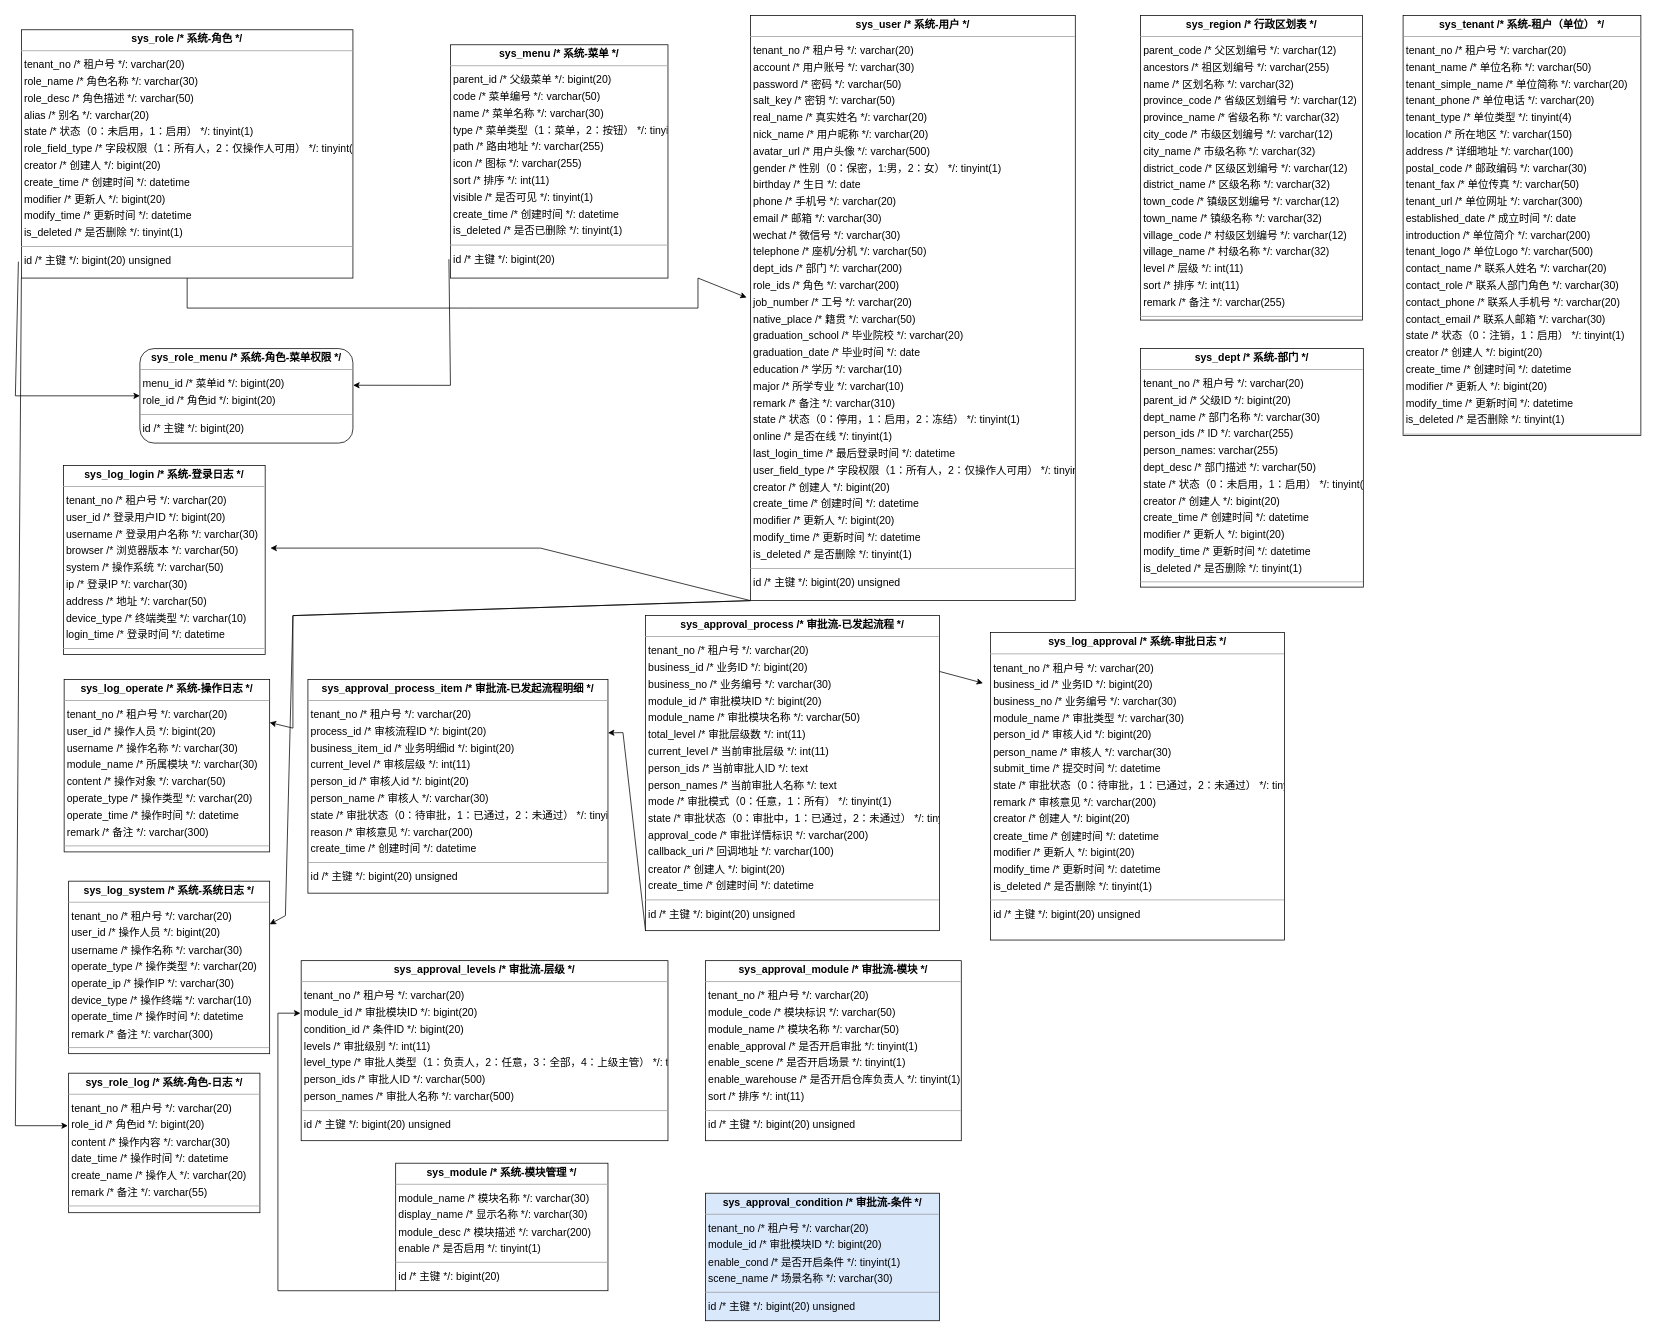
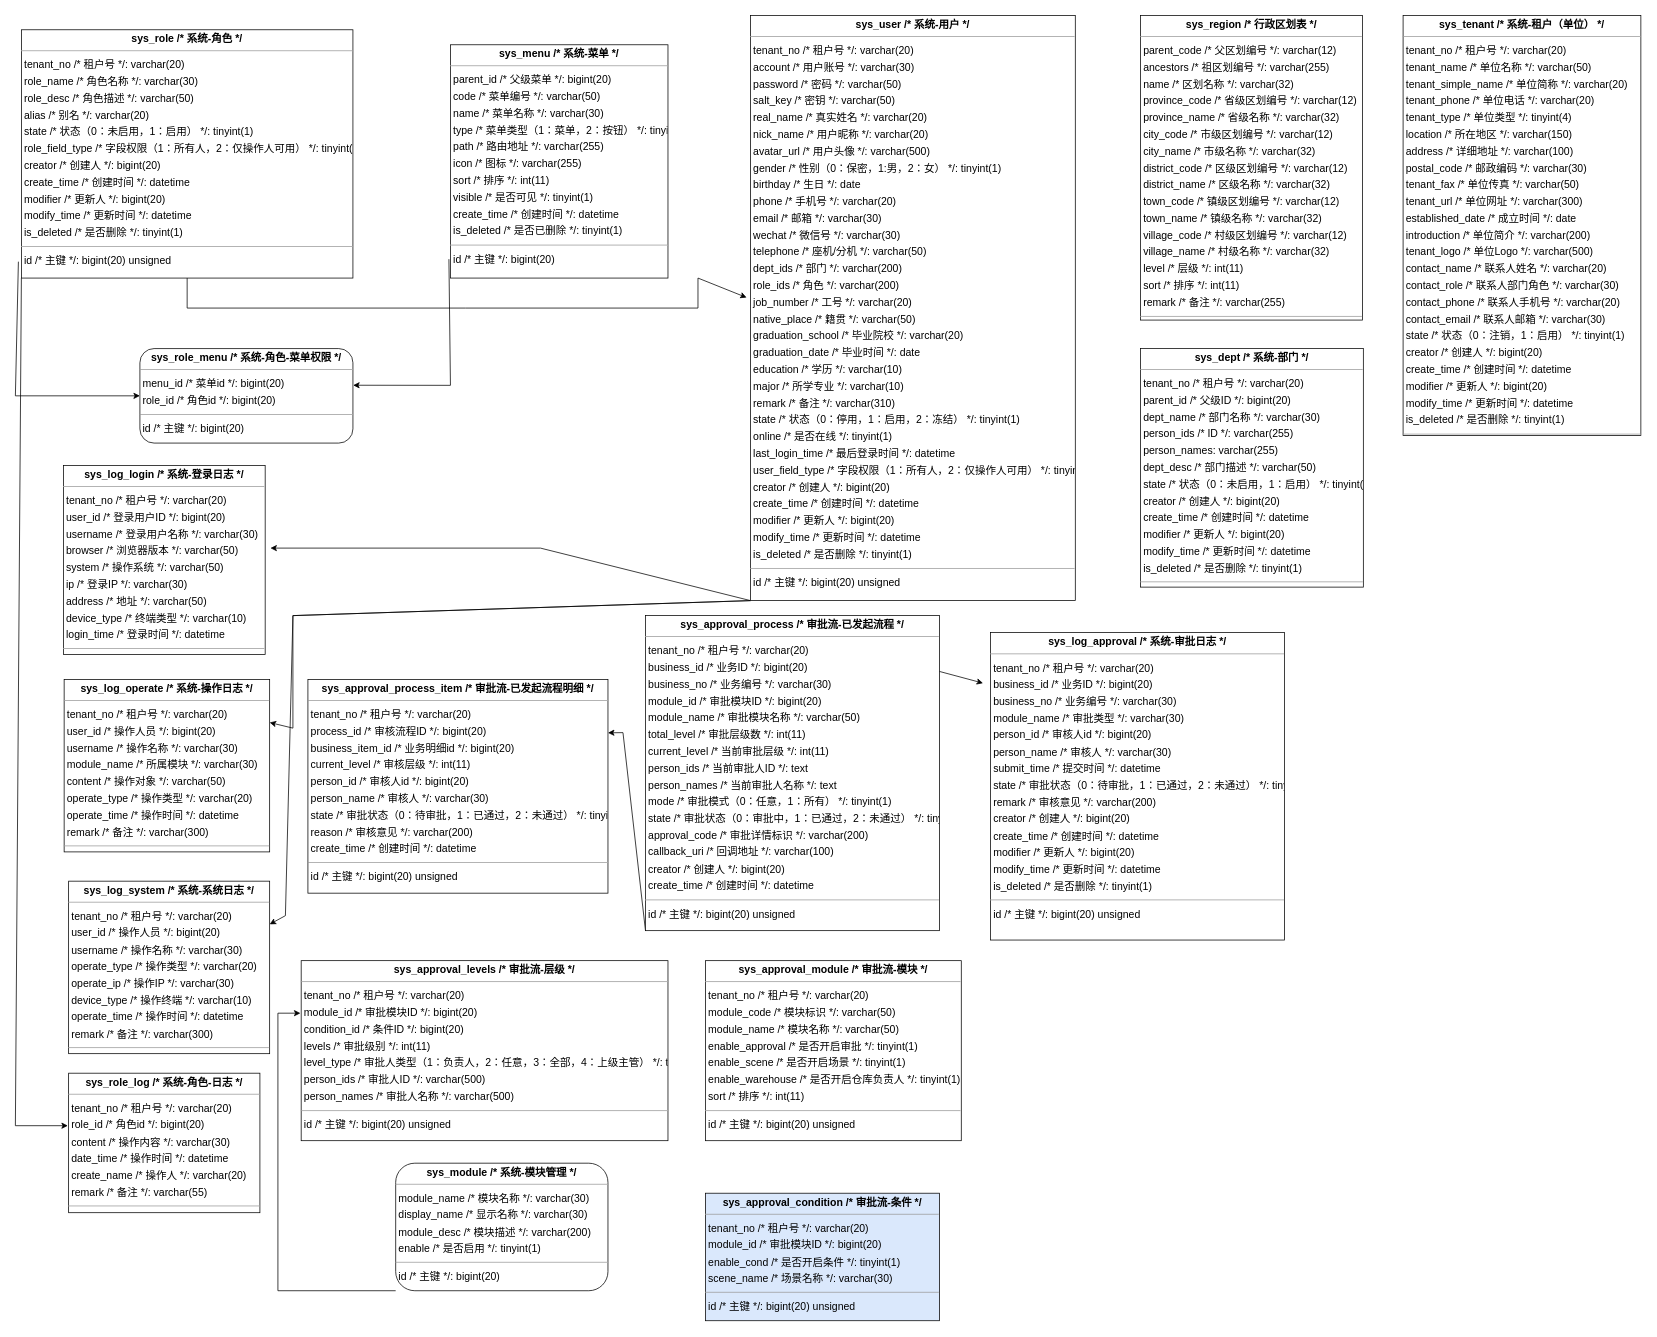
node "sys_module /* 系统-模块管理 */ module_name /* 模块名称 */: varchar(30) display_name /* 显示名称 */: varchar(30) module_desc /* 模块描述 */: varchar(200) enable /* 是否启用 */: tinyint(1) id /* 主键 */: bigint(20)": shape rectangle -> rounded rectangle
